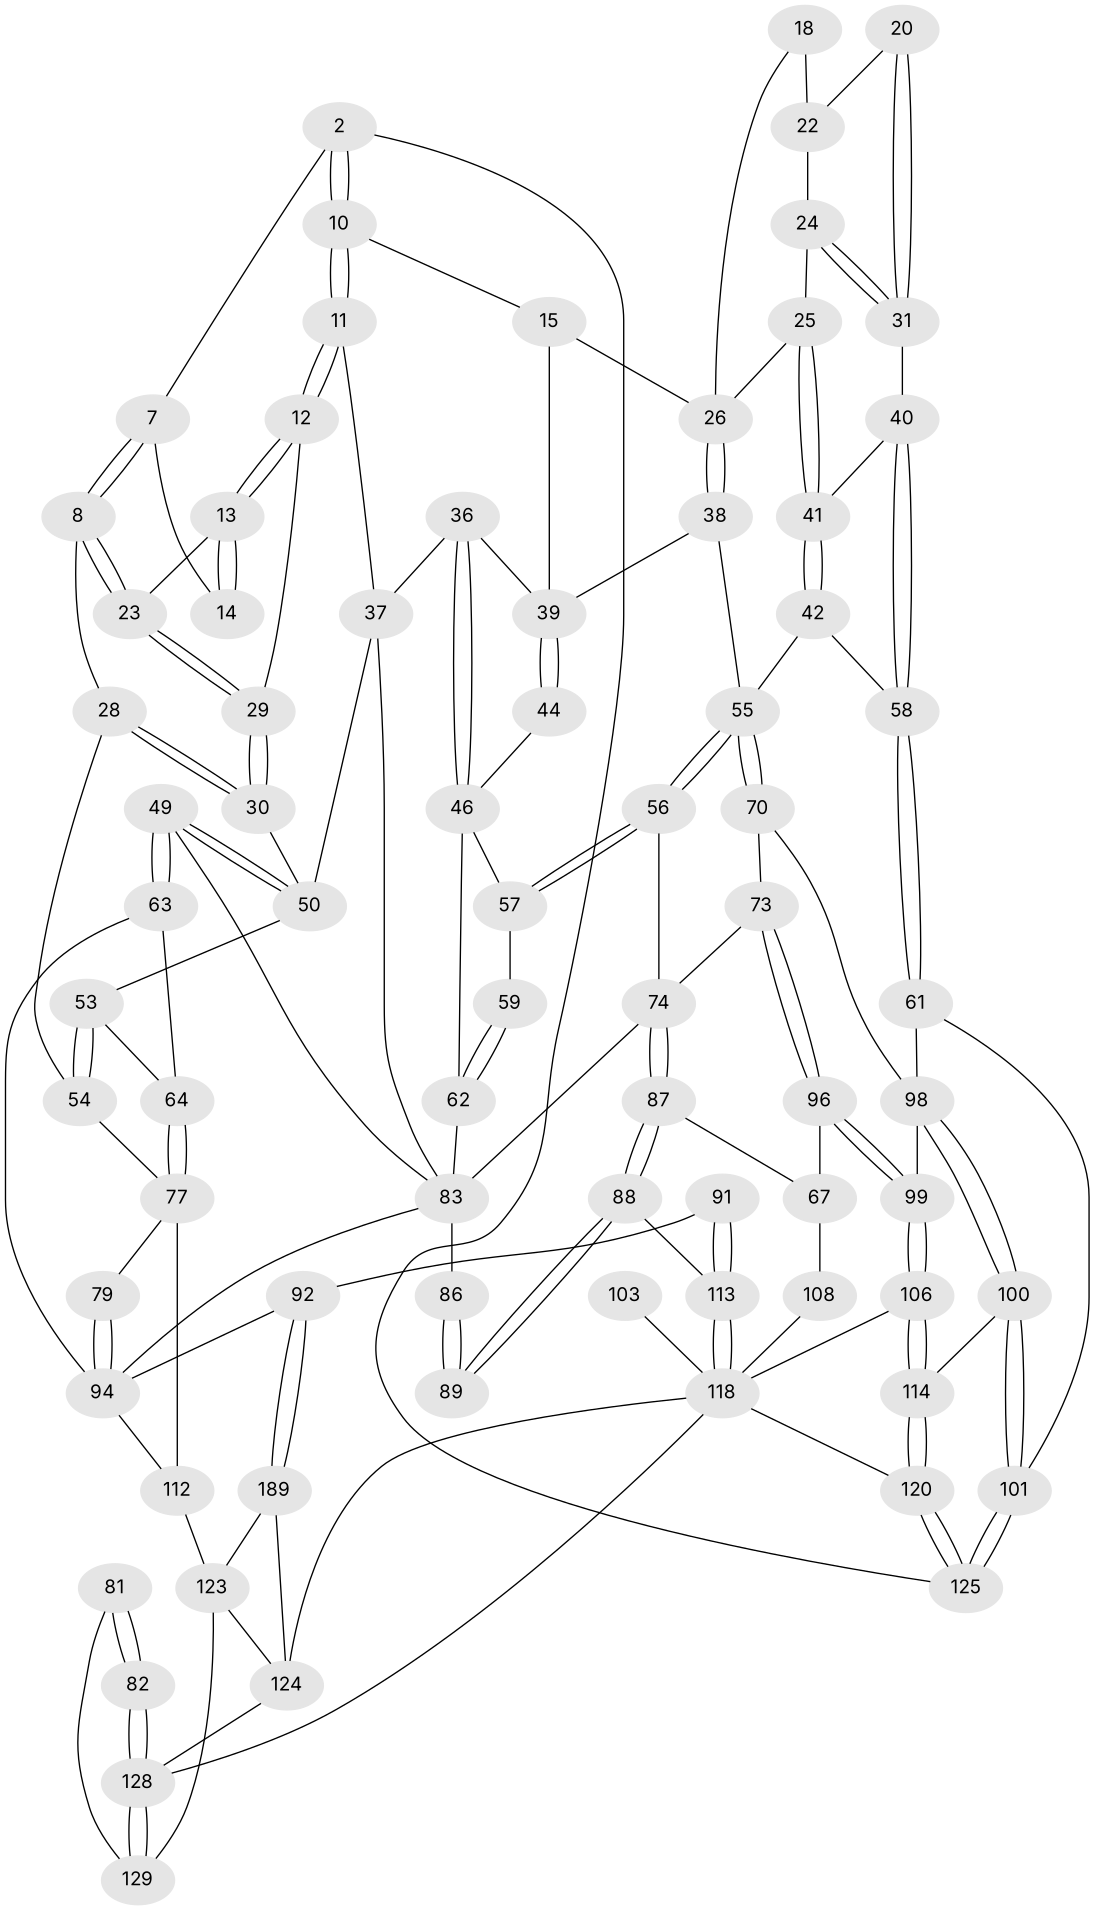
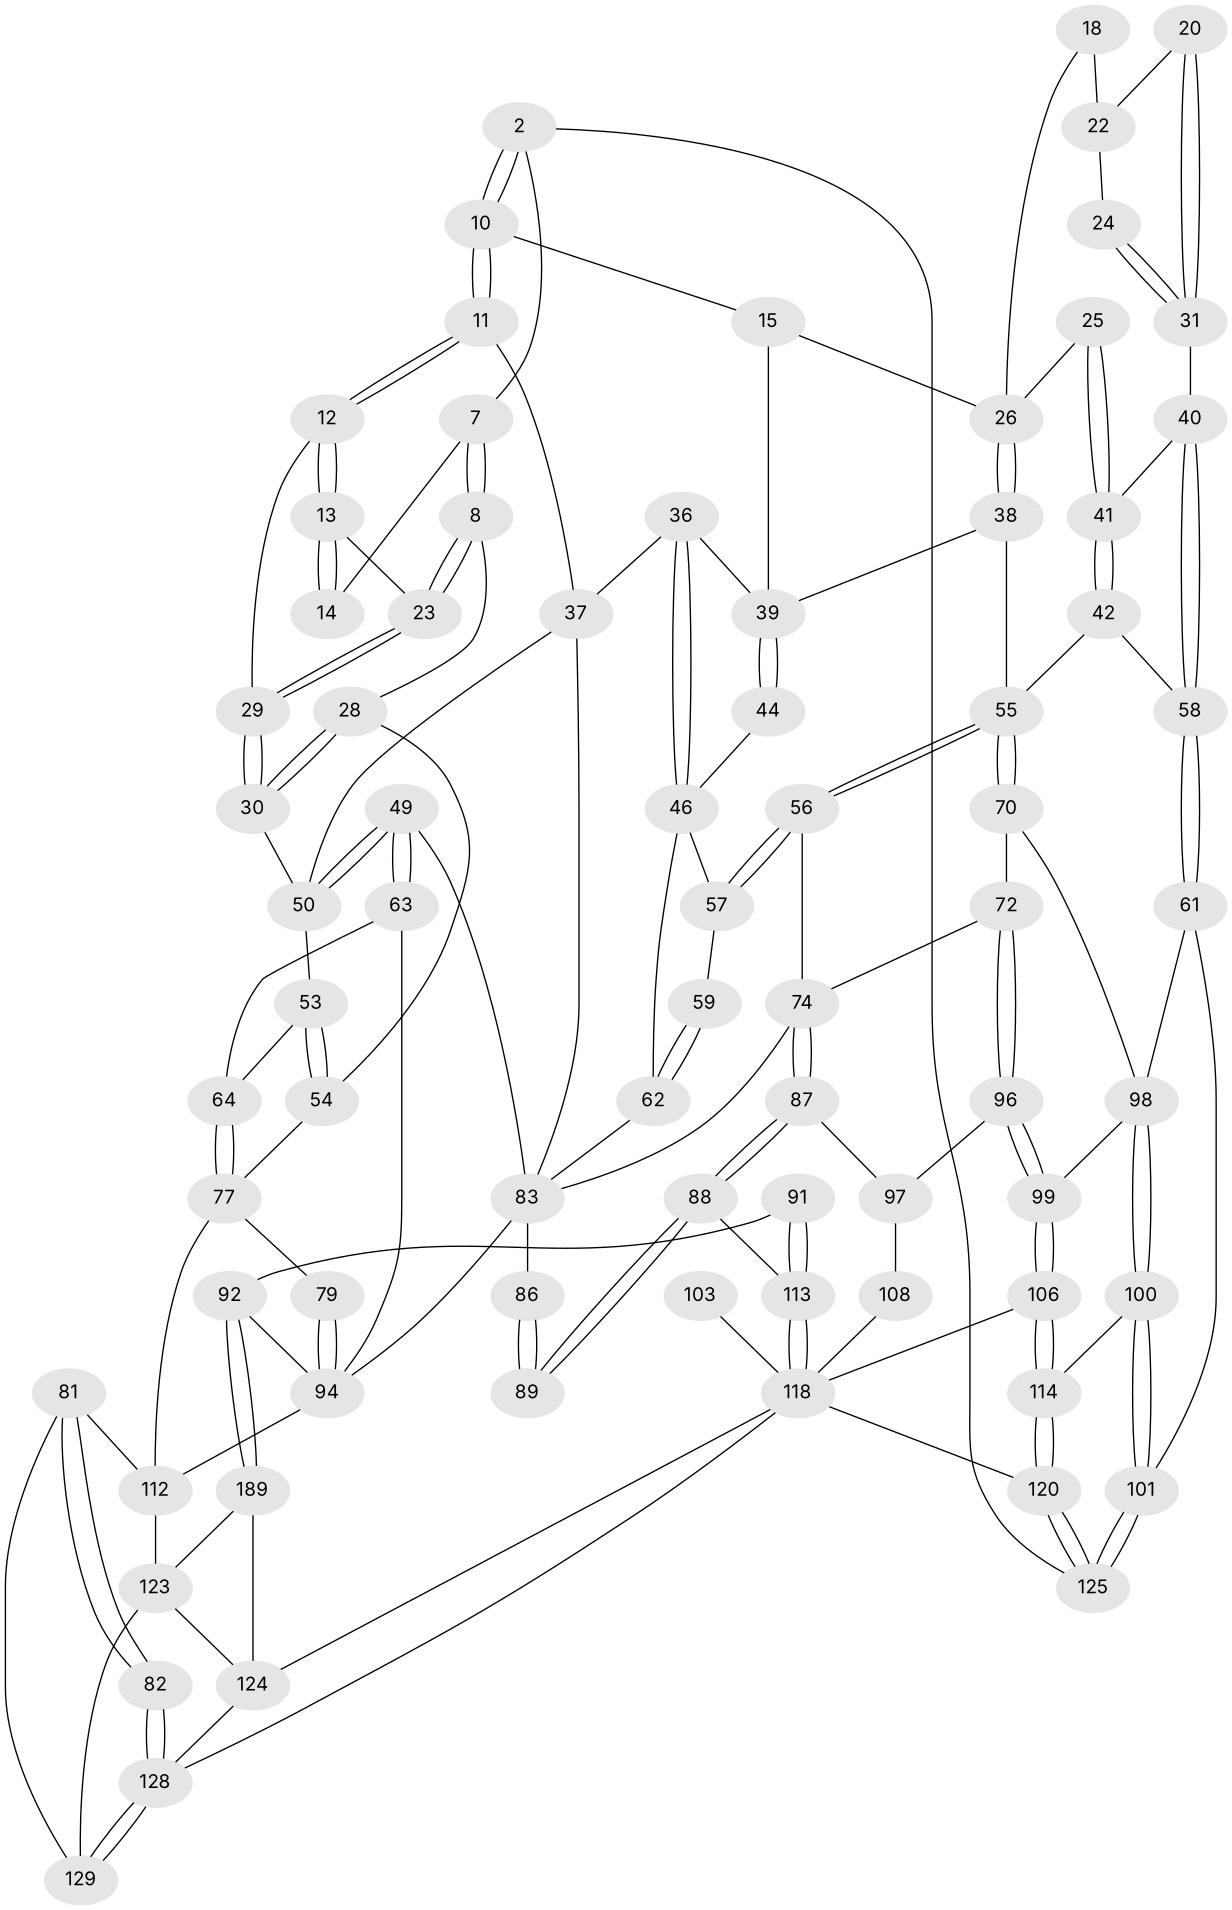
edge "24" -- "25": removed
node "73": label "73" -> "72"
node "67": label "67" -> "97"
edge "81" -- "112": added
